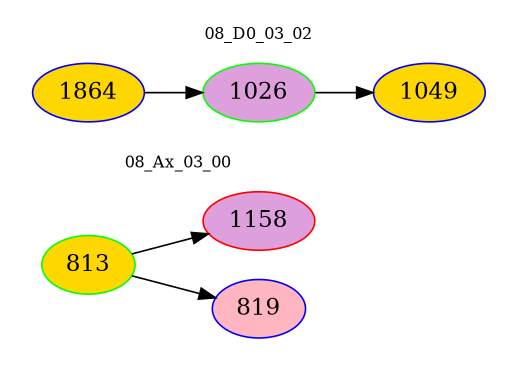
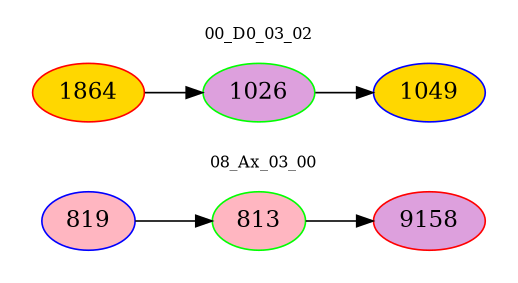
cluster "08_D0_03_02": label "08_D0_03_02" -> "00_D0_03_02"
node "1864": color blue -> red
node "1158": label "1158" -> "9158"
node "813": fillcolor gold -> lightpink
edge "813" -> "819": reversed
